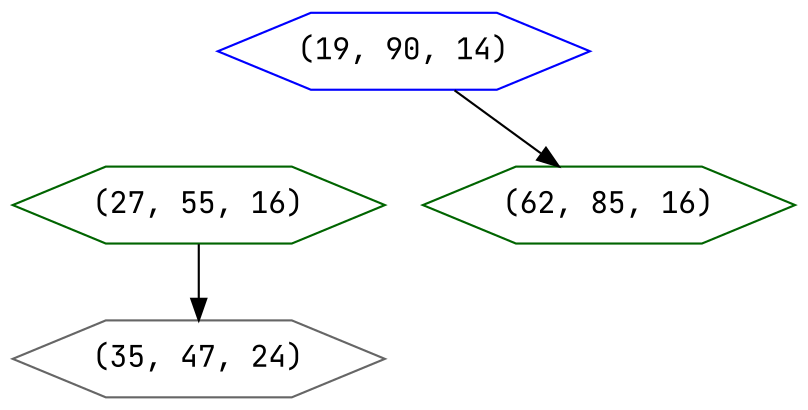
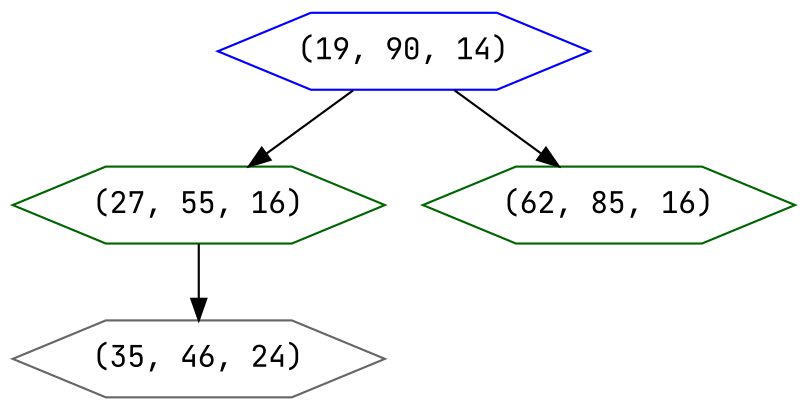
edge "(19, 90, 14)" -> "(27, 55, 16)": added
node "(35, 47, 24)": label "(35, 47, 24)" -> "(35, 46, 24)"
